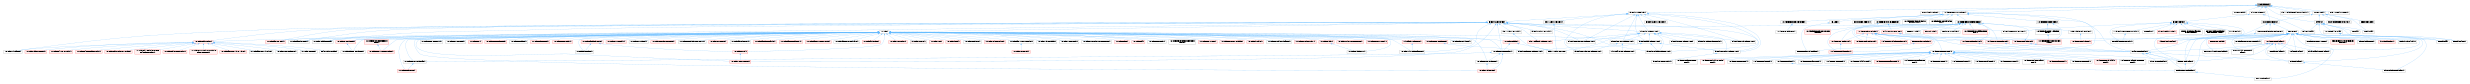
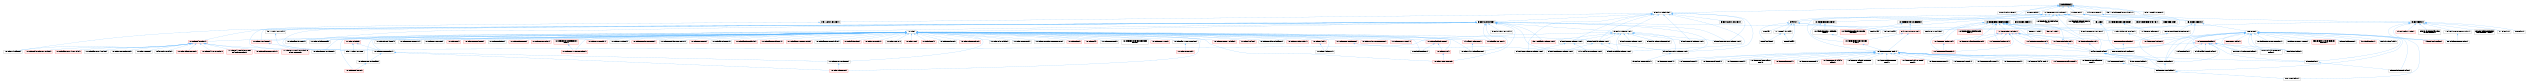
node "K2Node_CallDataTableFunction.h": removed
node "MovieSceneLevelVisibility Track.h": label "MovieSceneLevelVisibility Track.h" -> "MovieSceneLevelVisibility Editor.h"
